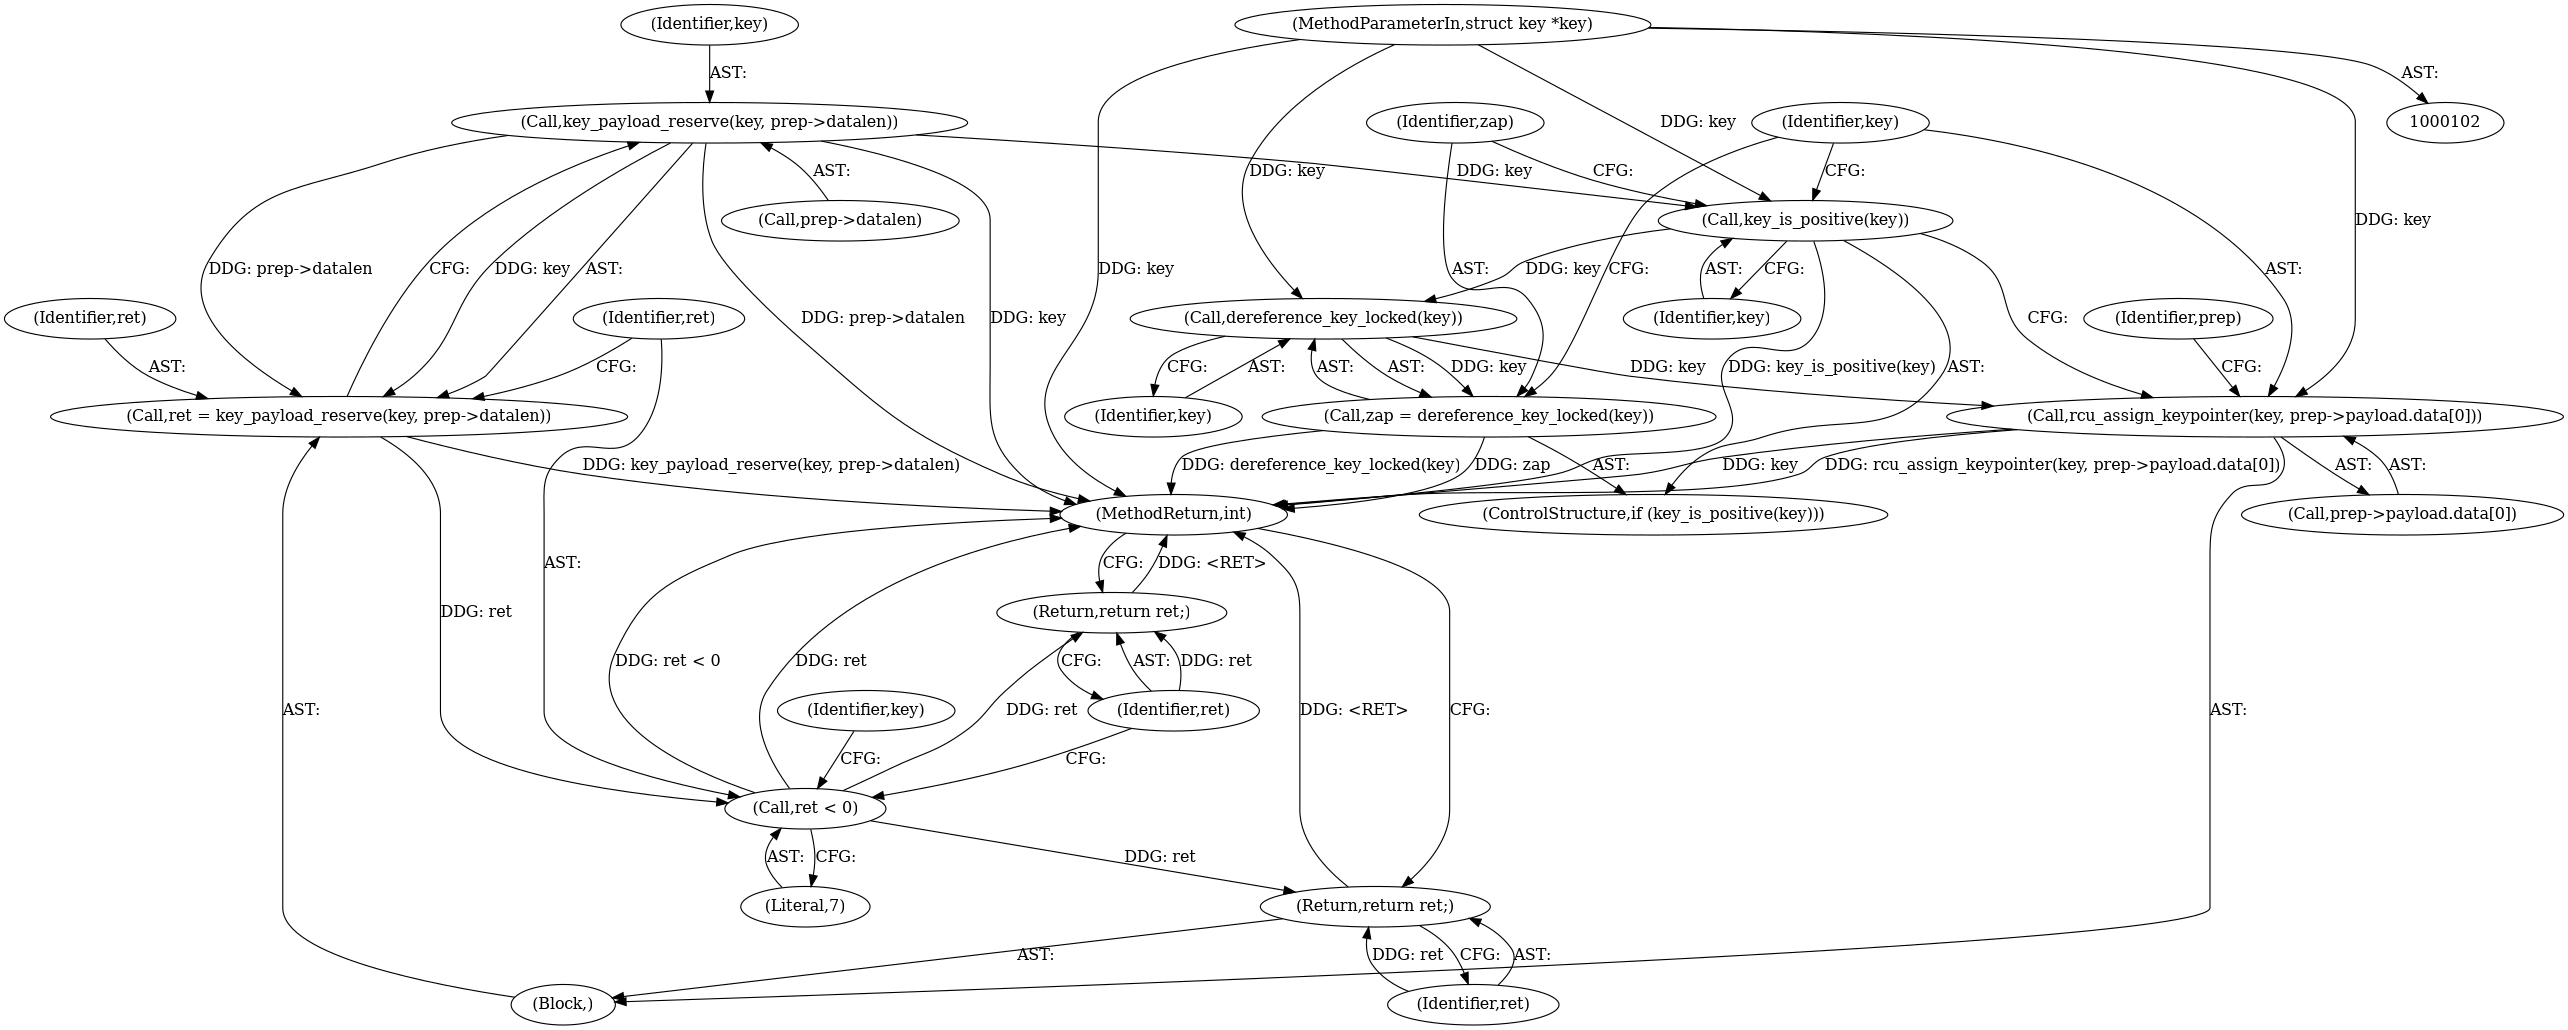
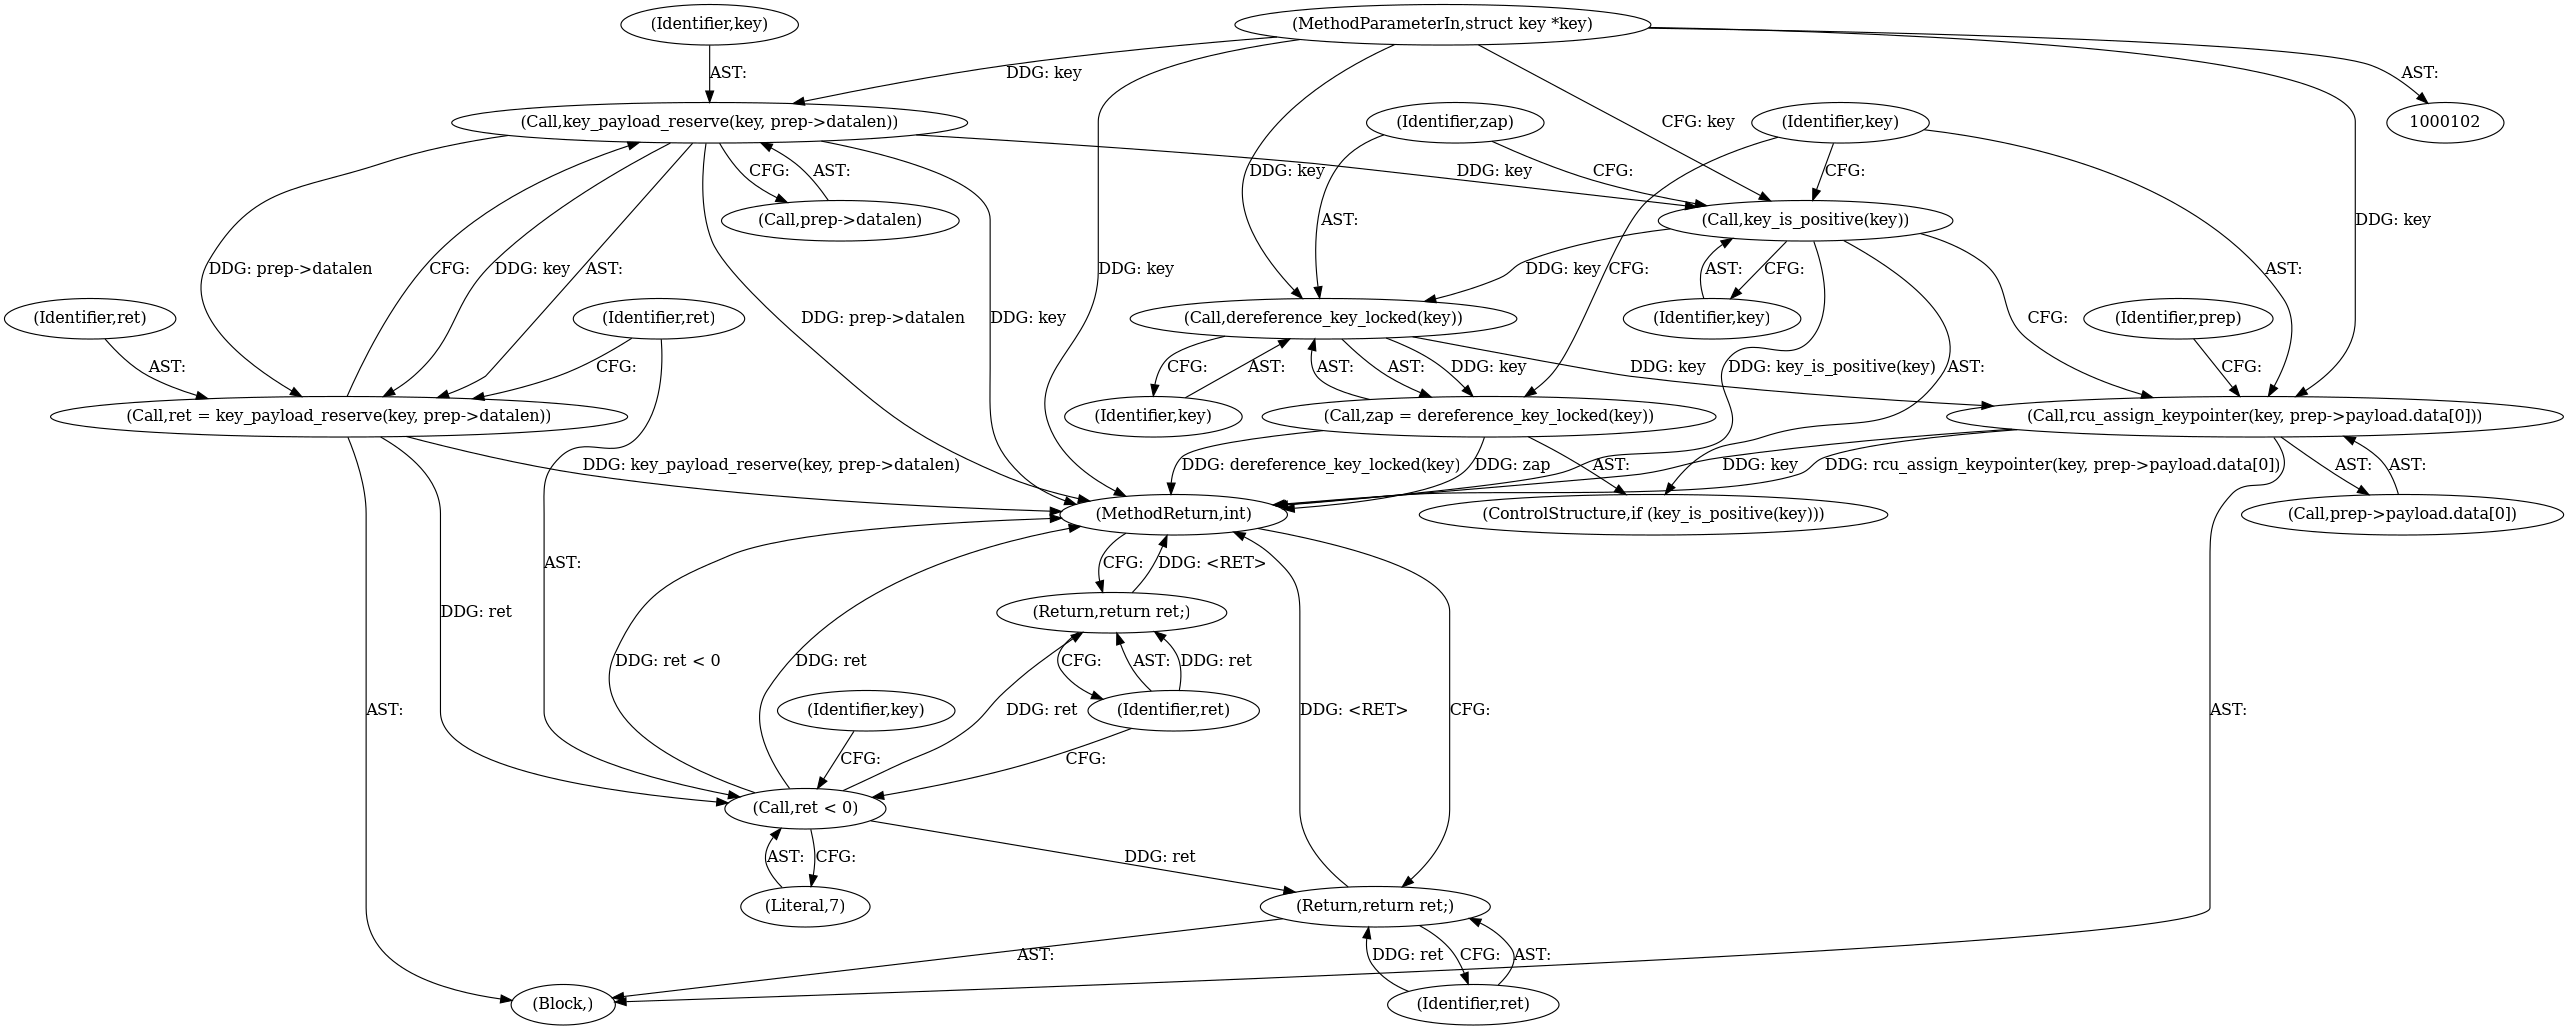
edge "(MethodParameterIn,struct key *key)" -> "(Call,key_payload_reserve(key, prep->datalen))": added, label "DDG: key"
edge "(MethodParameterIn,struct key *key)" -> "(Call,key_is_positive(key))": label "DDG: key" -> "CFG: key"
edge "(Call,key_payload_reserve(key, prep->datalen))" -> "(Call,prep->datalen)": added, label "CFG:"
edge "(Identifier,zap)" -> "(Call,zap = dereference_key_locked(key))": now "(Identifier,zap)" -> "(Call,dereference_key_locked(key))"
edge "(Block,)" -> "(Call,ret = key_payload_reserve(key, prep->datalen))": reversed
